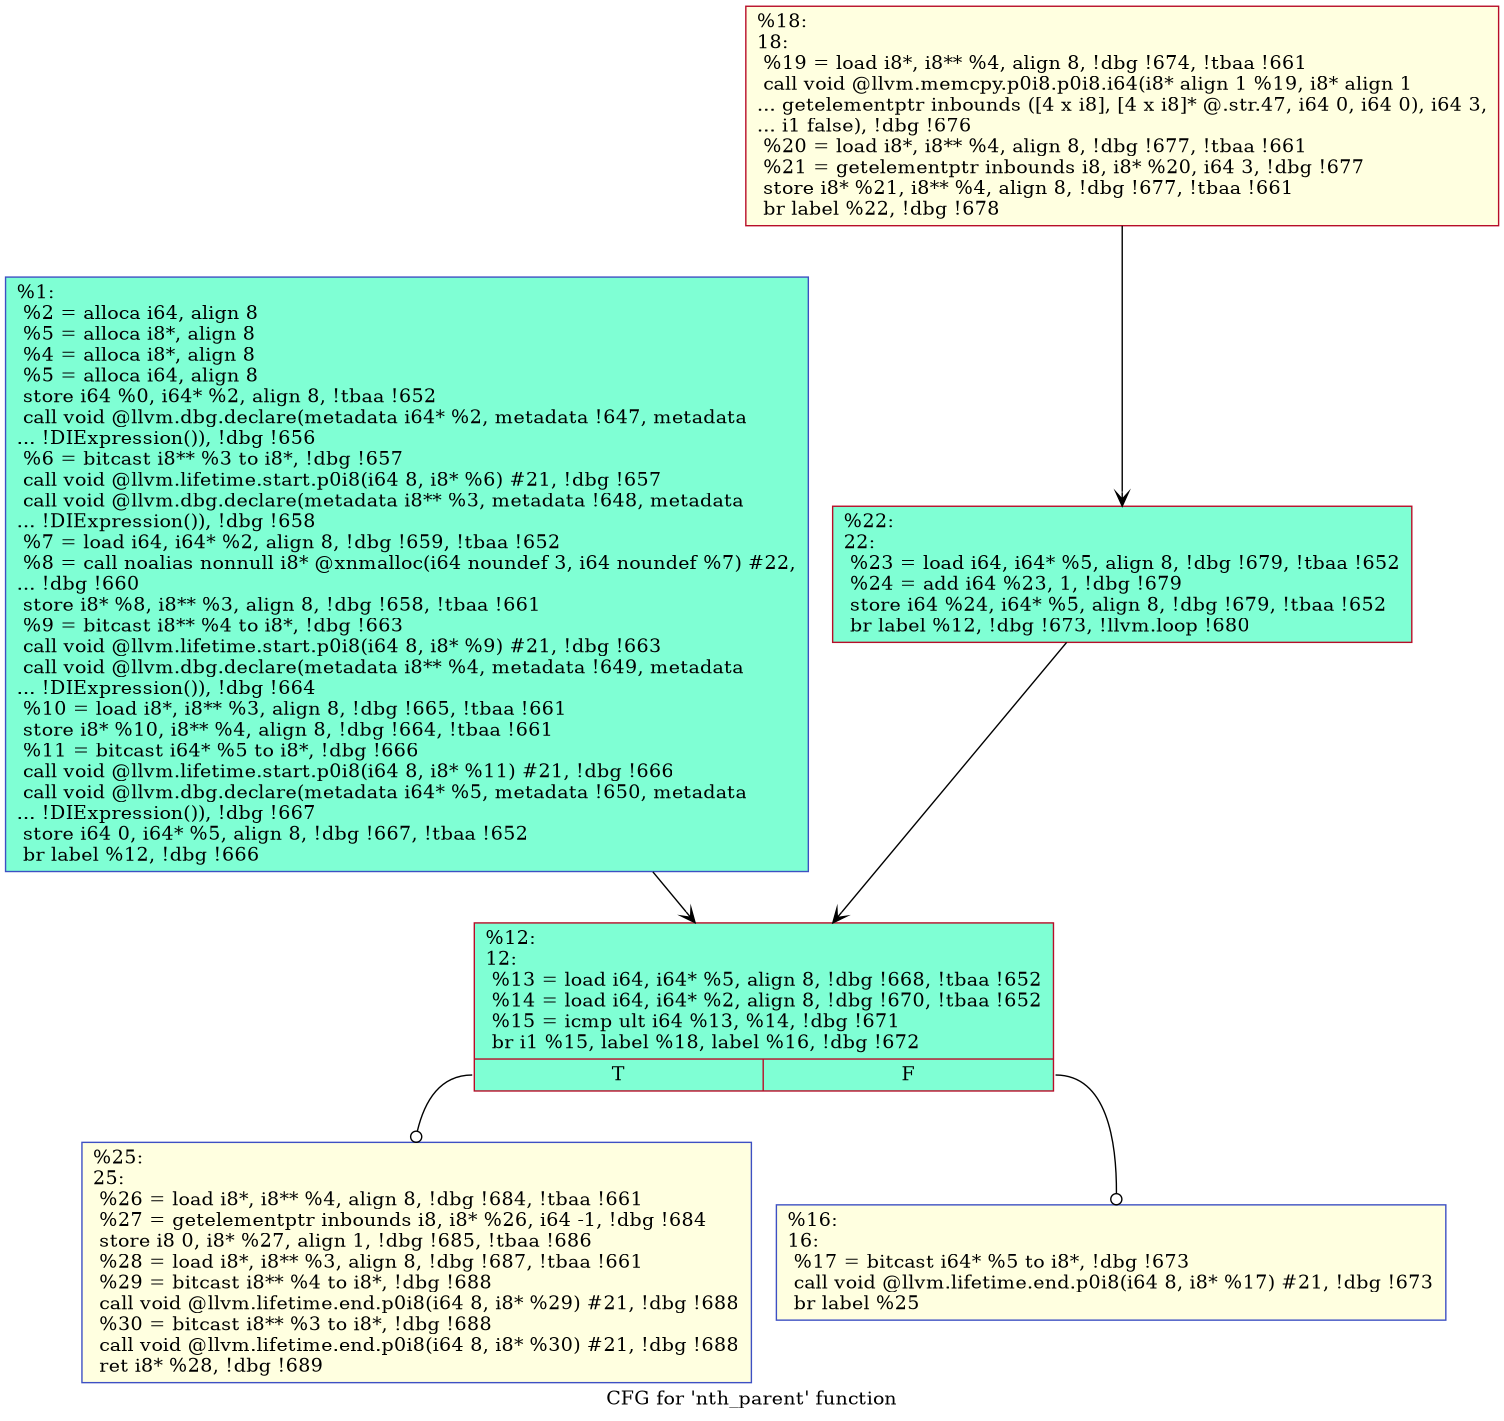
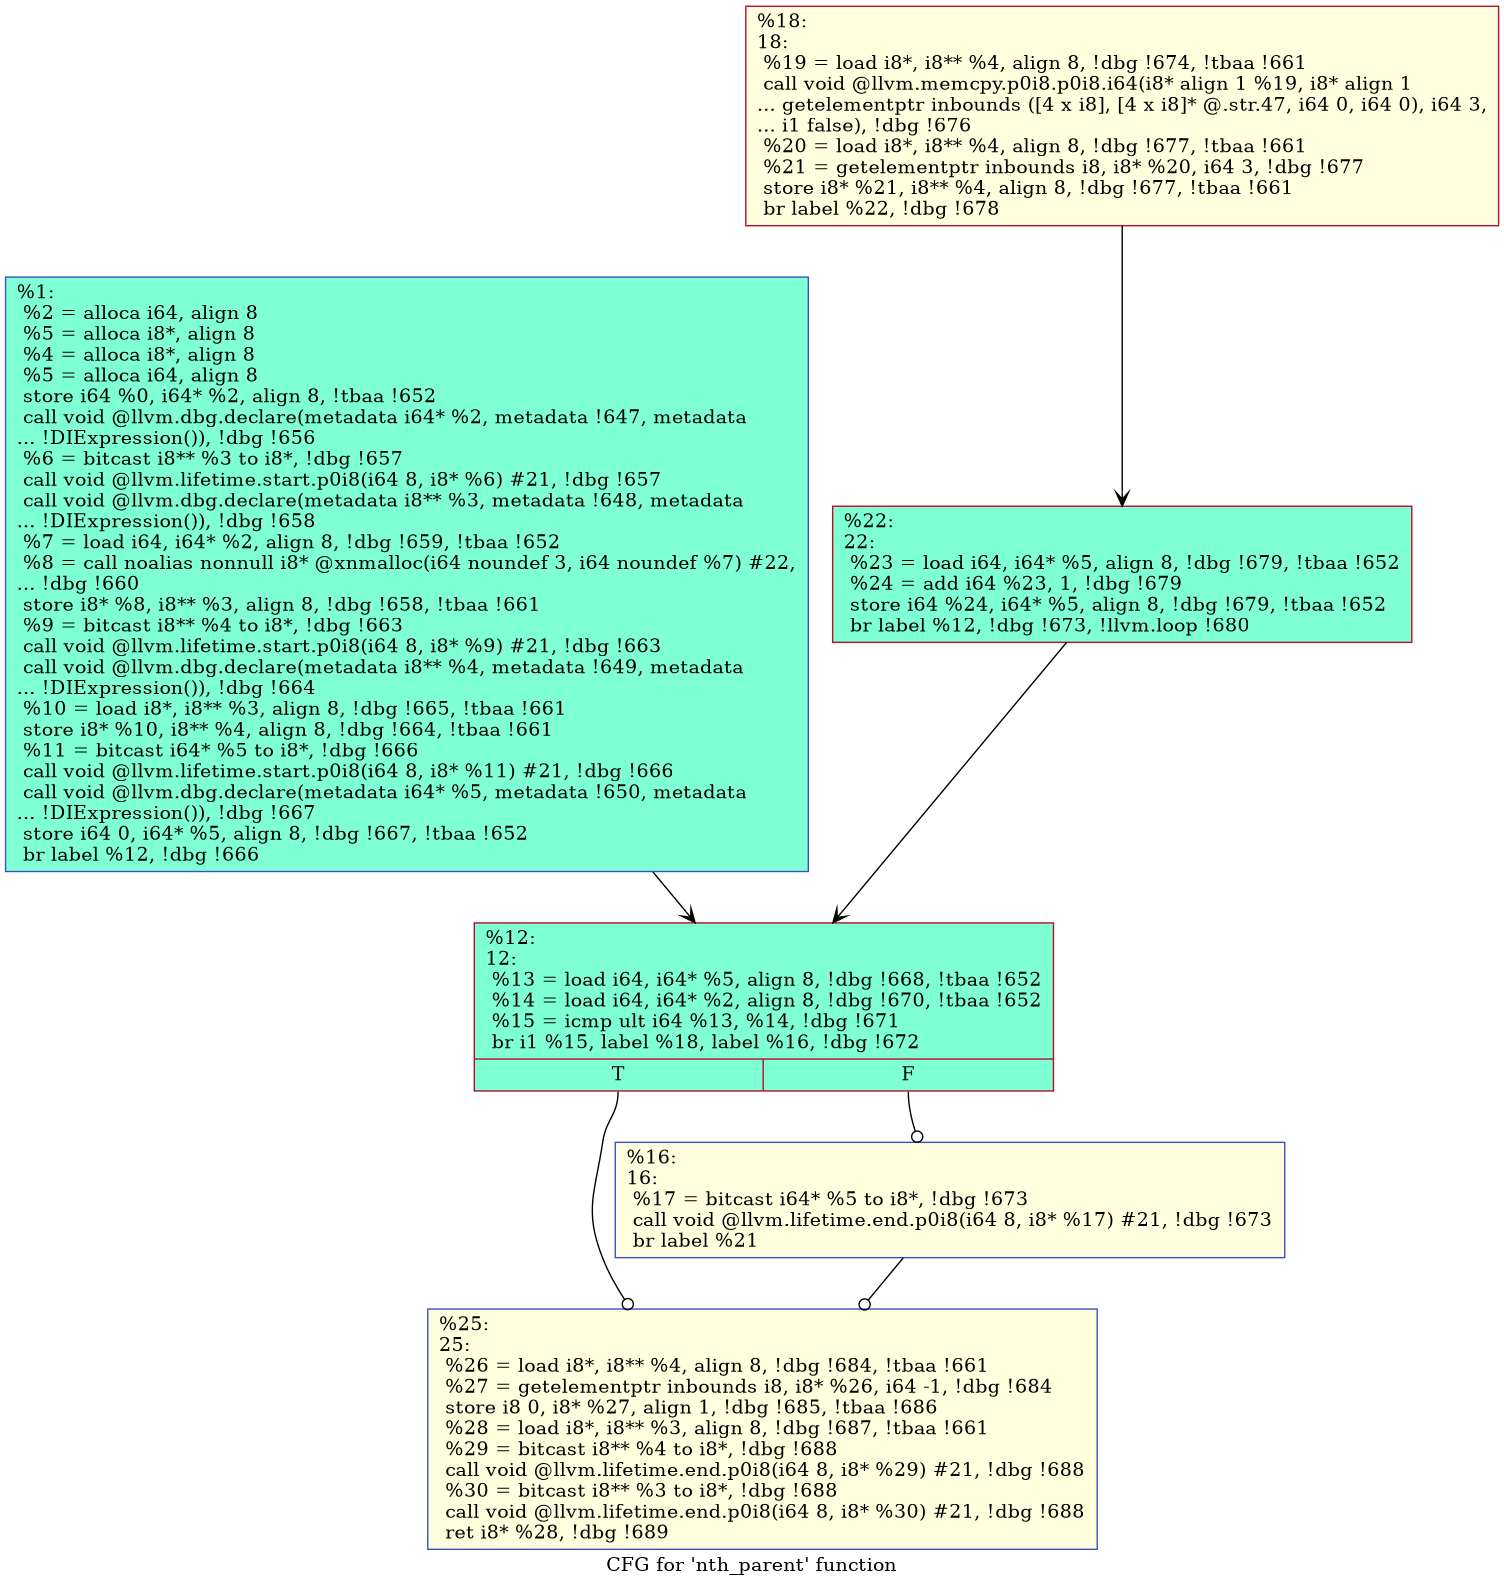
edge "%16:" -> "%25:": added
node "%16:": text "br label %25" -> "br label %21"
